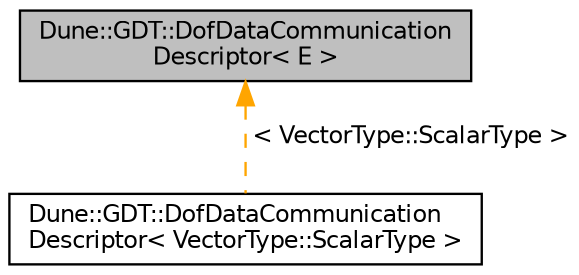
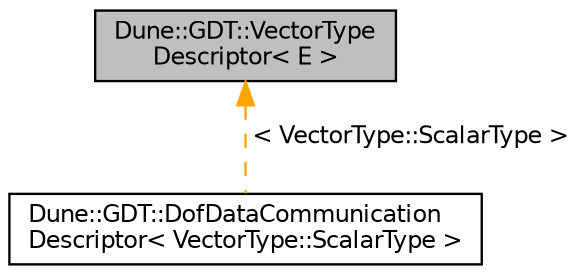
node "Dune::GDT::DofDataCommunication Descriptor< E >": label "Dune::GDT::DofDataCommunication Descriptor< E >" -> "Dune::GDT::VectorType Descriptor< E >"
